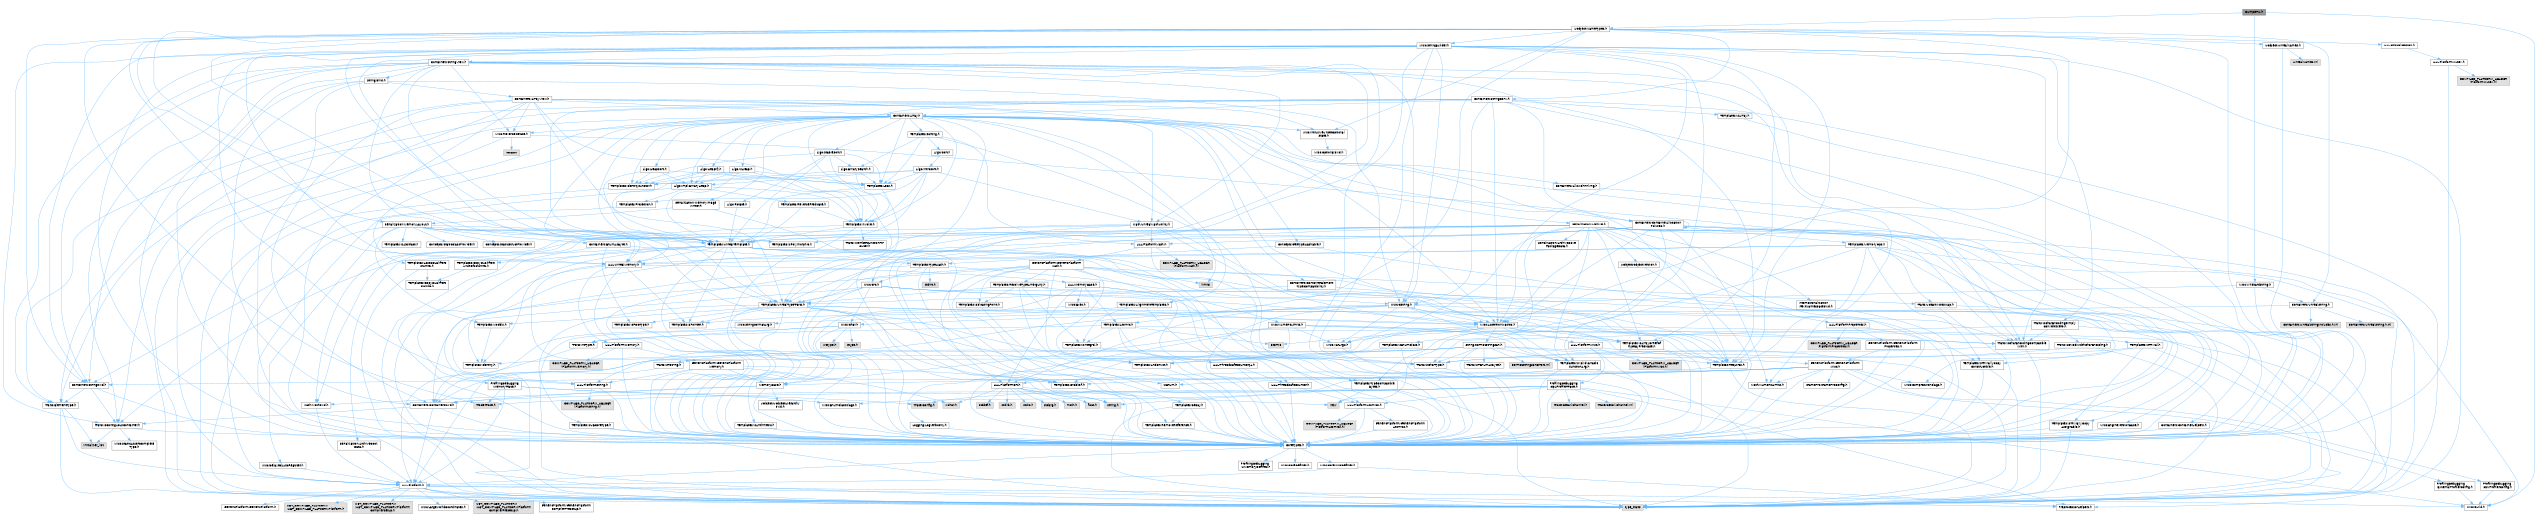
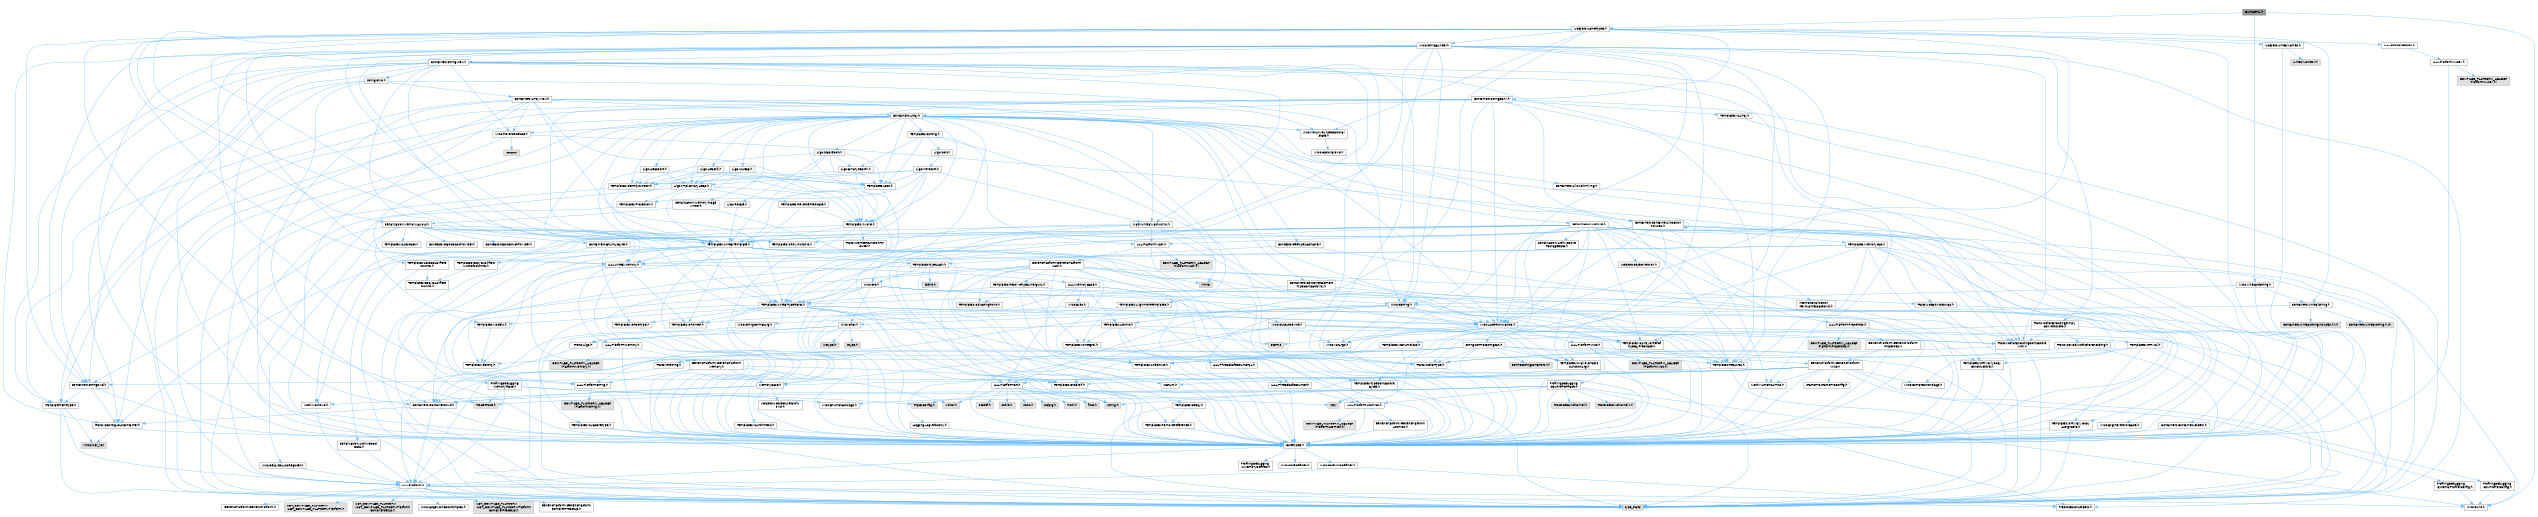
node "Misc/NumericLimits.h": label "Misc/NumericLimits.h" -> "Misc/OutputDevice.h"
node "Traits/IntType.h": label "Traits/IntType.h" -> "Traits/Algo.h"
node "Traits/IsTEnumAsByte.h": removed
node "Misc/StaticAssertComplete Type.h": removed
